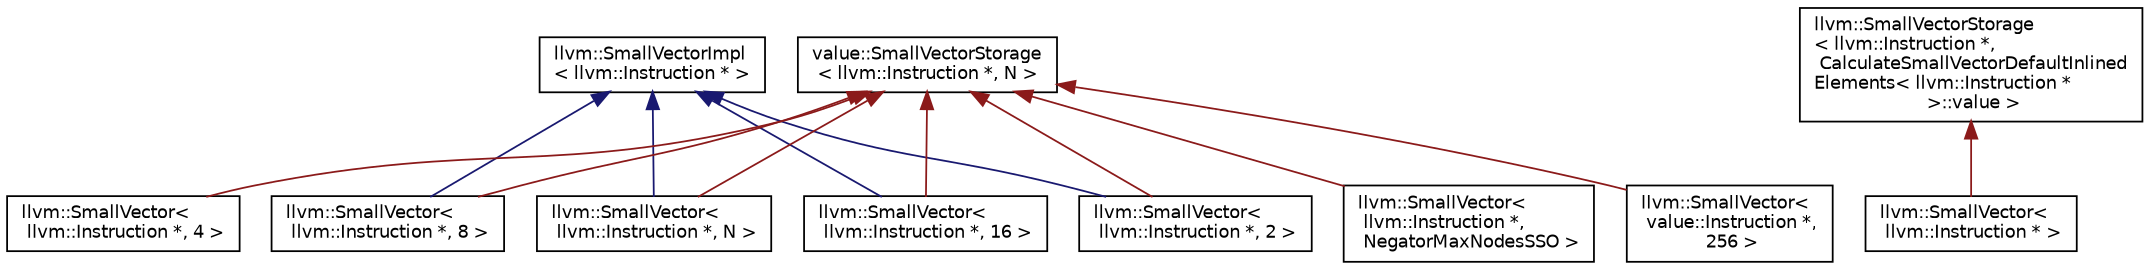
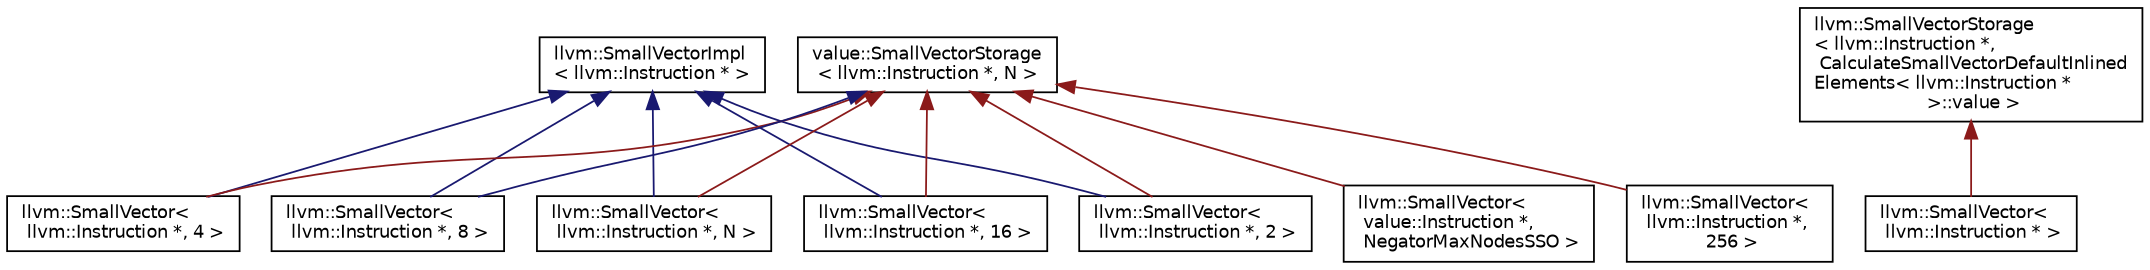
edge "llvm::SmallVector< llvm::Instruction *, 4 >" -> "llvm::SmallVectorImpl < llvm::Instruction * >": added
edge "llvm::SmallVector< llvm::Instruction *, 8 >" -> "value::SmallVectorStorage < llvm::Instruction *, N >": color firebrick4 -> midnightblue
node "llvm::SmallVector< llvm::Instruction *, NegatorMaxNodesSSO >": label "llvm::SmallVector< llvm::Instruction *, NegatorMaxNodesSSO >" -> "llvm::SmallVector< value::Instruction *, NegatorMaxNodesSSO >"
node "llvm::SmallVector< value::Instruction *, 256 >": label "llvm::SmallVector< value::Instruction *, 256 >" -> "llvm::SmallVector< llvm::Instruction *, 256 >"
